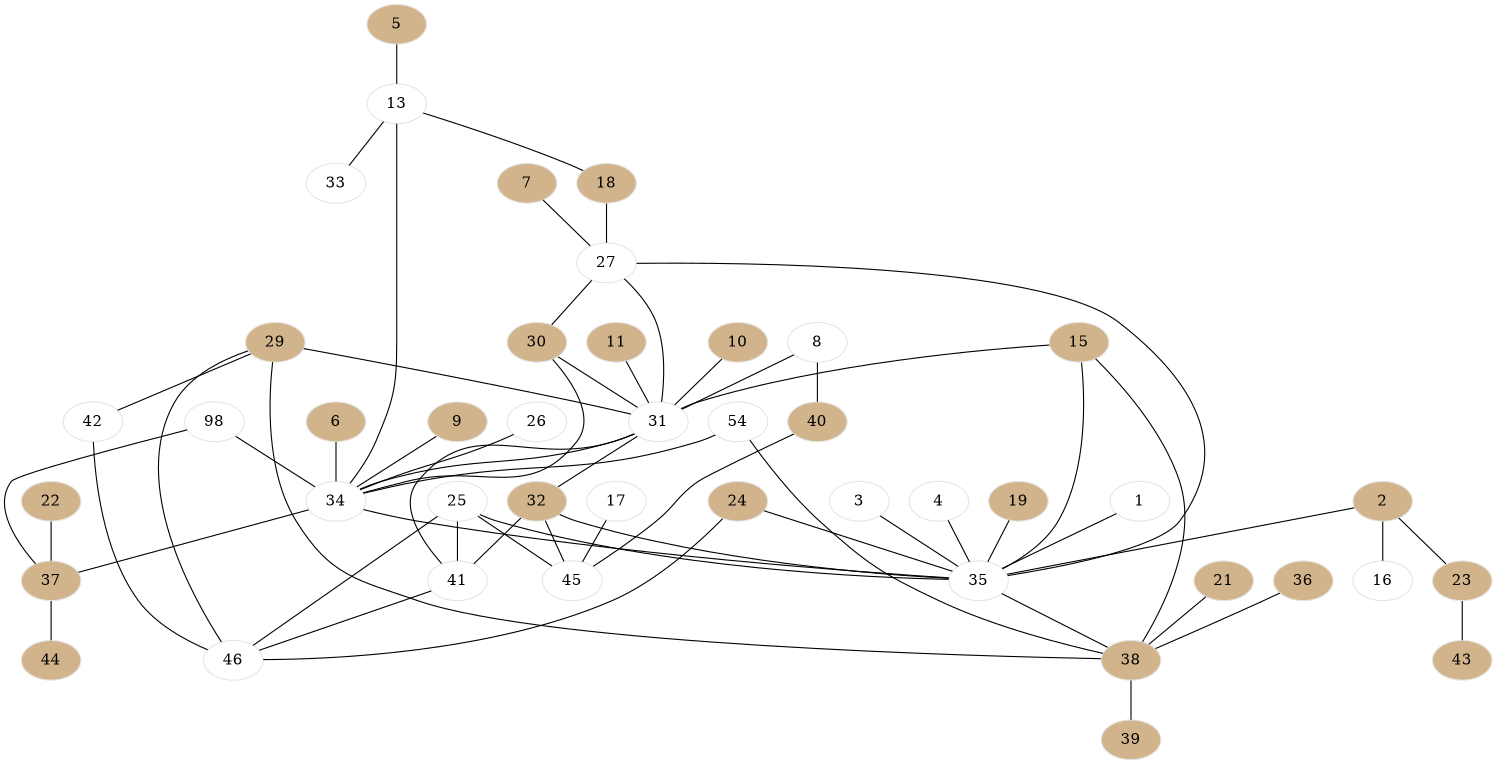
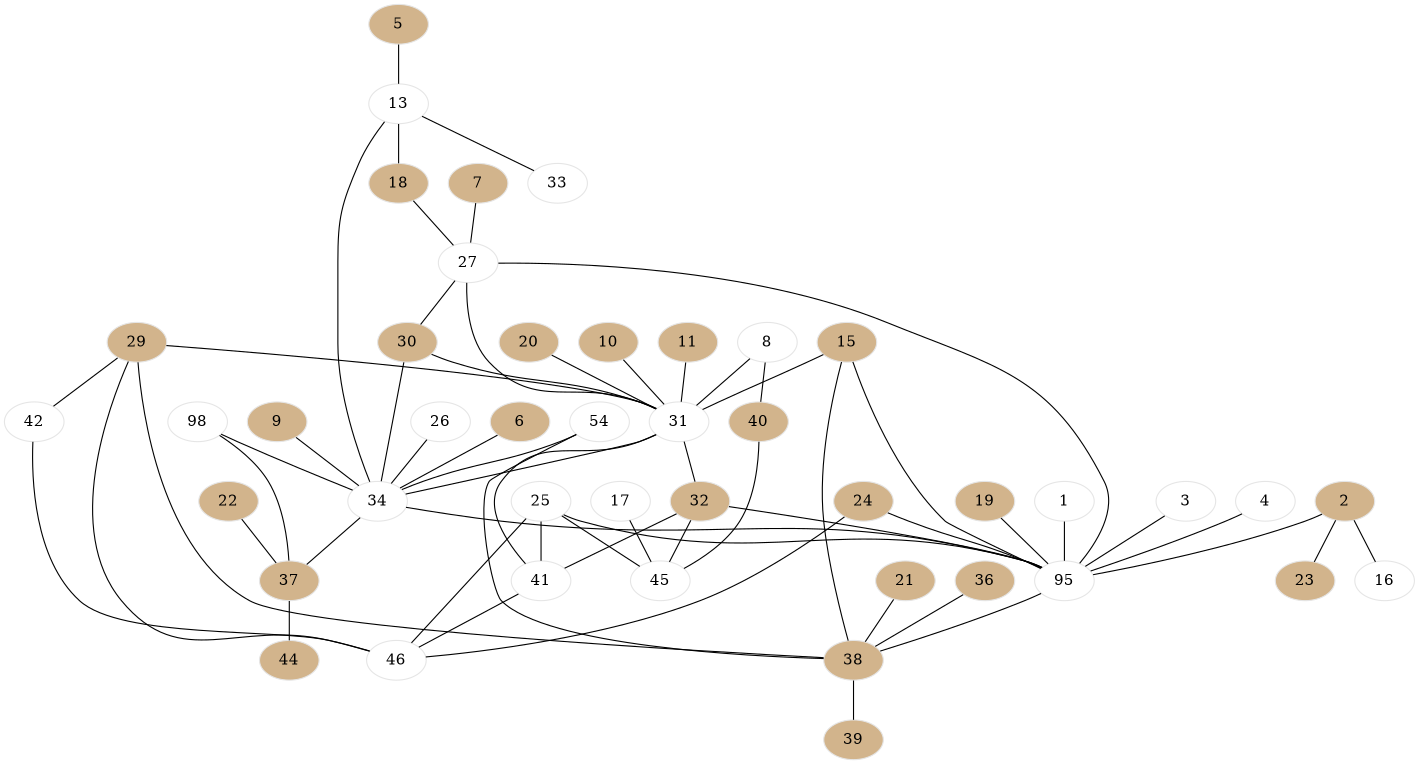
node "20": added
node "35": label "35" -> "95"
node "43": removed
